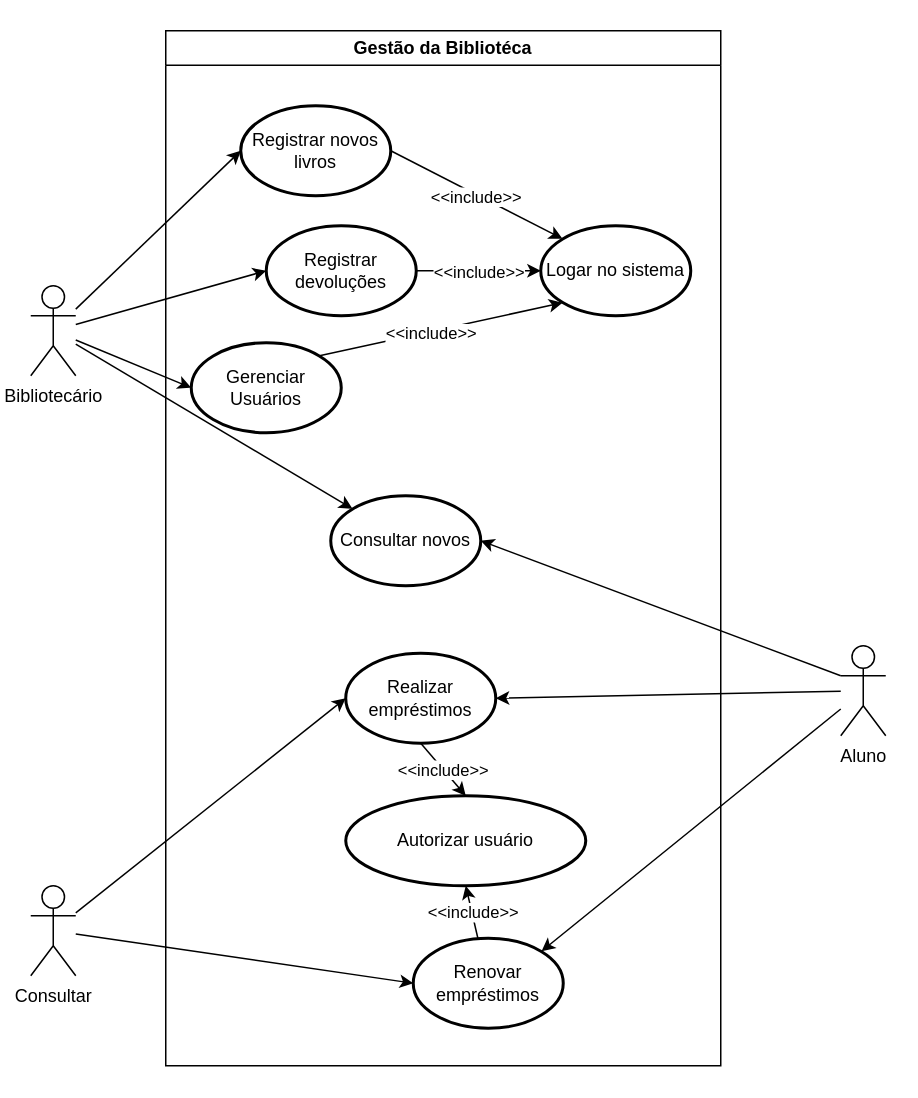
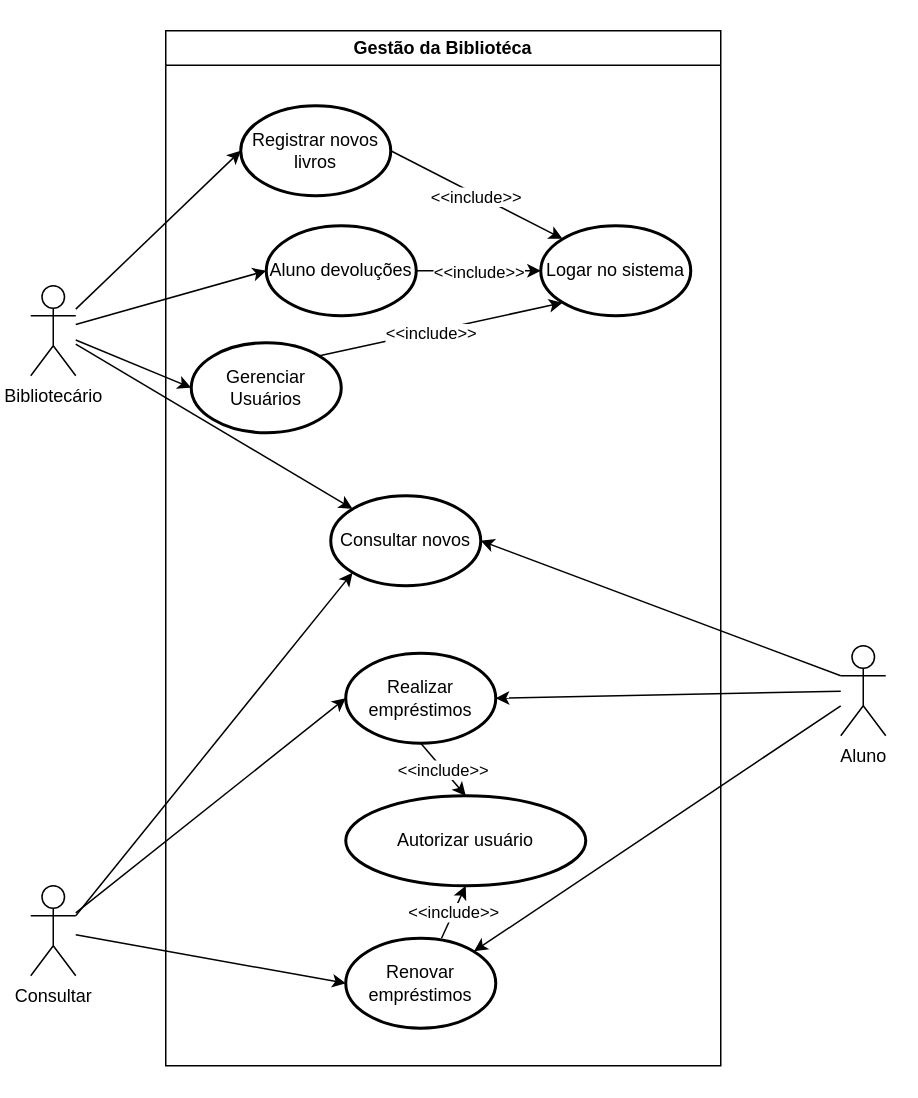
node "Registrar devoluções": label "Registrar devoluções" -> "Aluno devoluções"
edge "Consultar" -> "Consultar novos": added
node "Renovar empréstimos": moved (488, 983) -> (421, 983)
